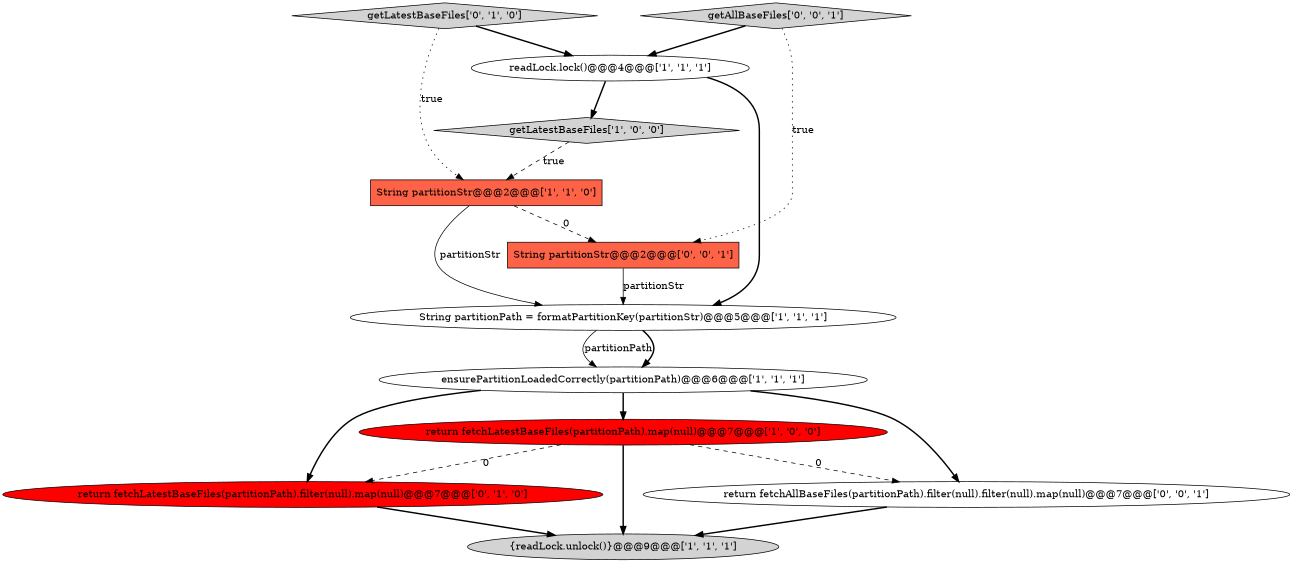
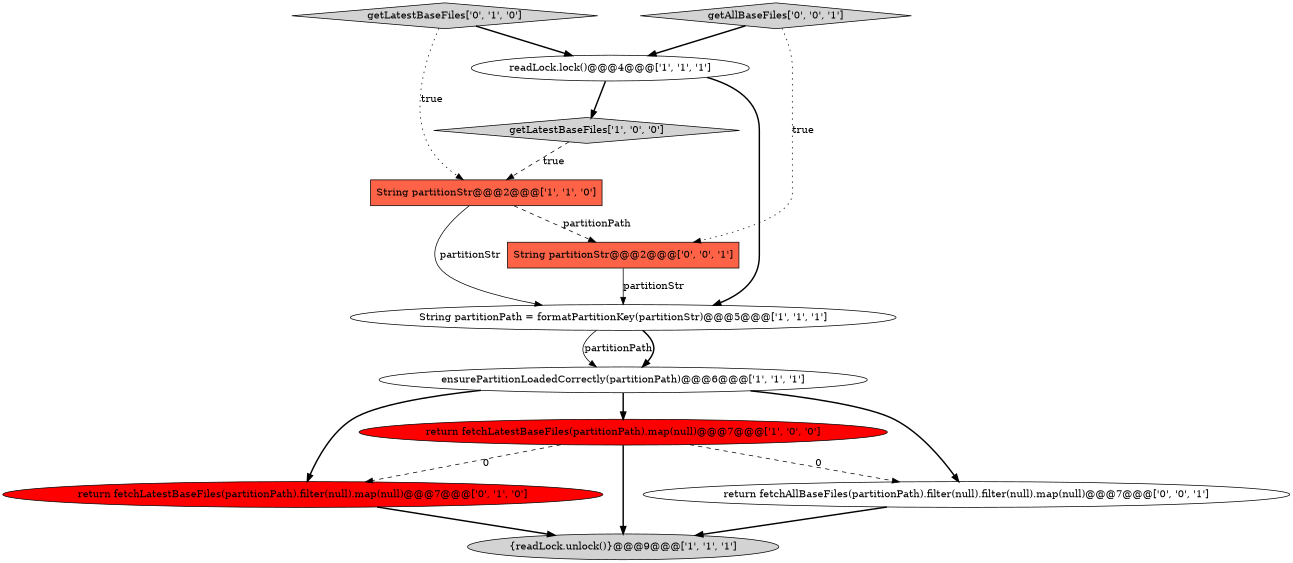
edge "String partitionStr@@@2@@@['1', '1', '0']" -> "String partitionStr@@@2@@@['0', '0', '1']": label "0" -> "partitionPath"
